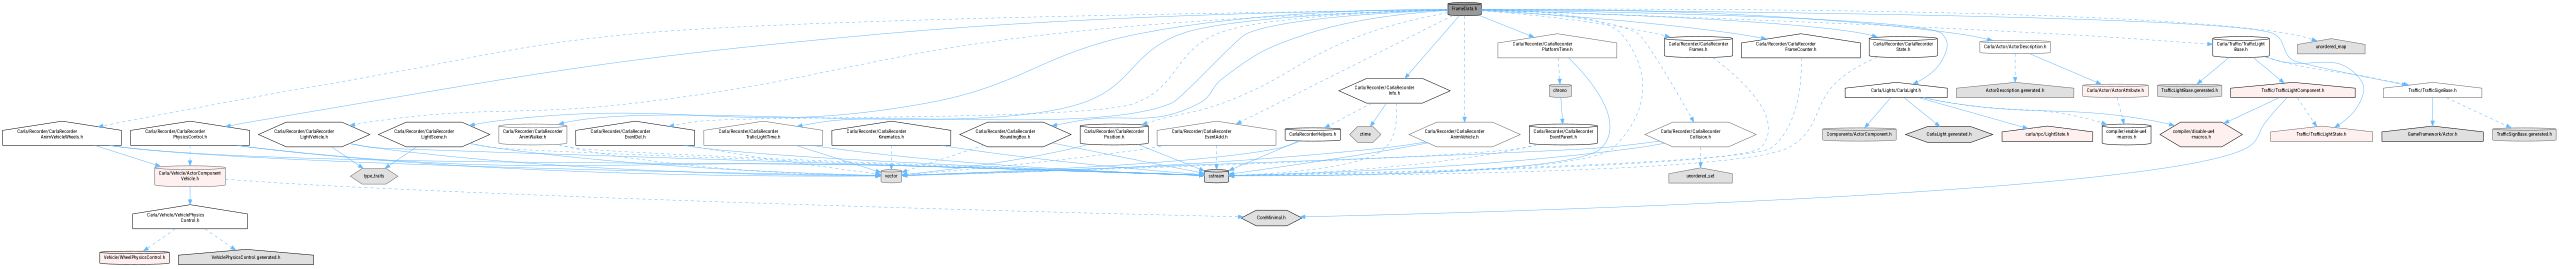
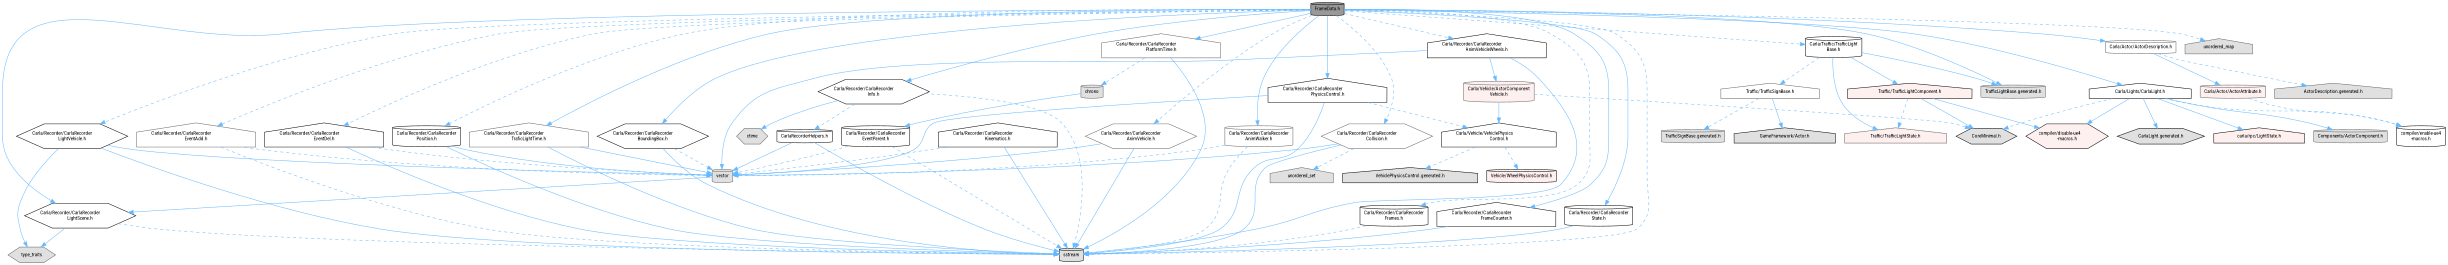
edge "FrameData.h" -> "Traffic/TrafficSignBase.h": now "FrameData.h" -> "TrafficLightBase.generated.h"
edge "Carla/Lights/CarlaLight.h" -> "CoreMinimal.h": added
edge "Carla/Recorder/CarlaRecorder PhysicsControl.h" -> "Carla/Vehicle/ActorComponent Vehicle.h": now "Carla/Recorder/CarlaRecorder PhysicsControl.h" -> "Carla/Vehicle/VehiclePhysics Control.h"
edge "Carla/Recorder/CarlaRecorder LightScene.h" -> "vector": reversed
edge "Carla/Recorder/CarlaRecorder FrameCounter.h" -> "sstream": style dashed -> solid
edge "Carla/Recorder/CarlaRecorder State.h" -> "sstream": style dashed -> solid
